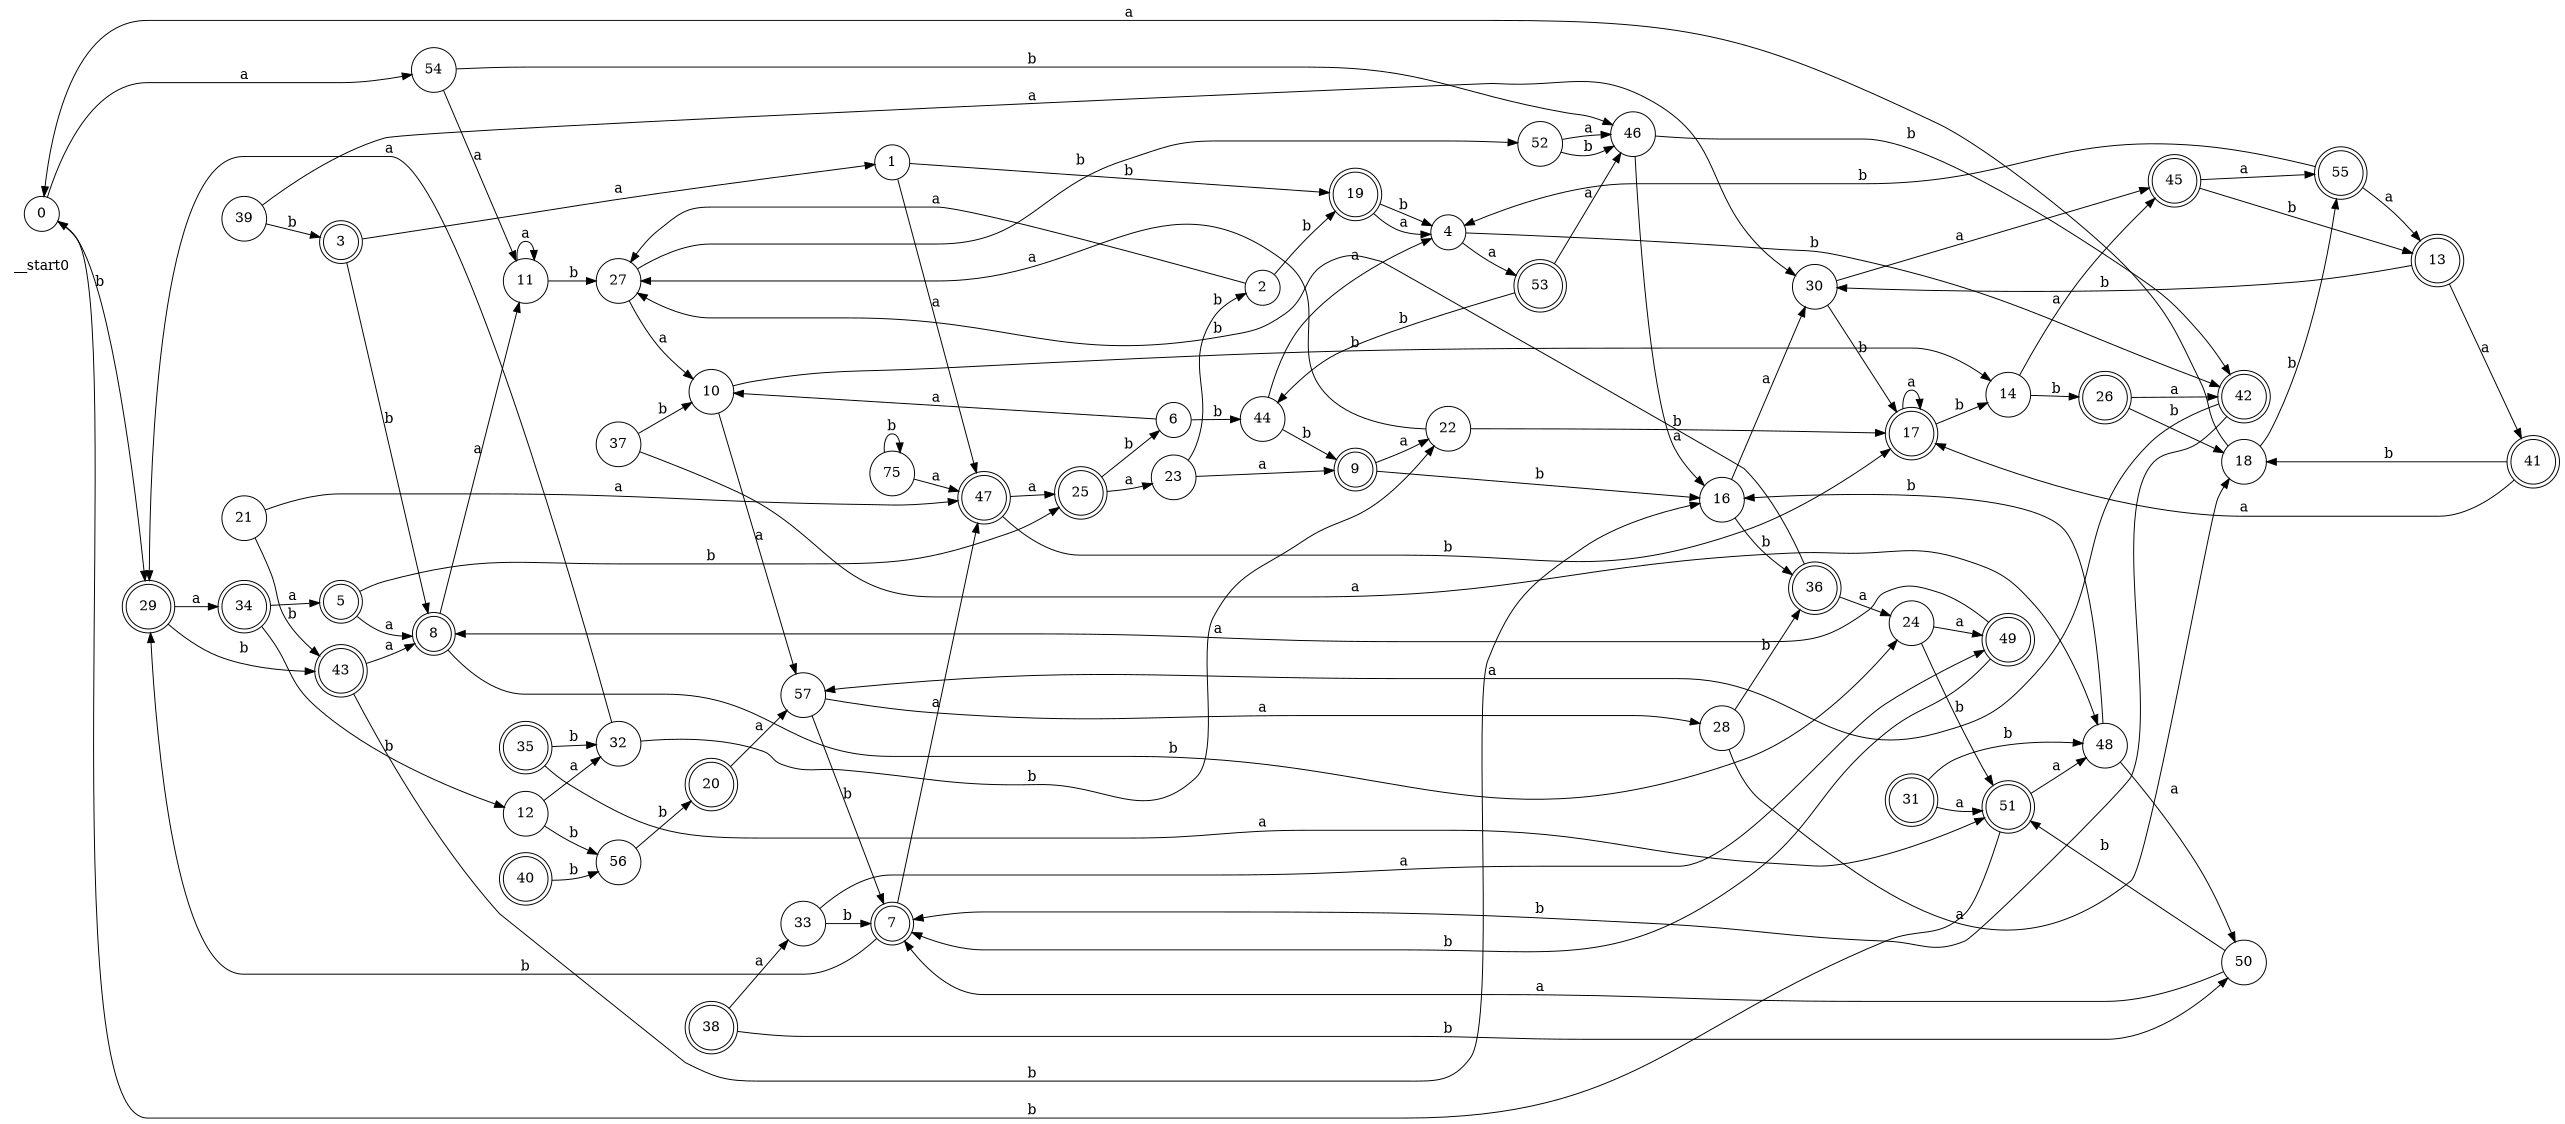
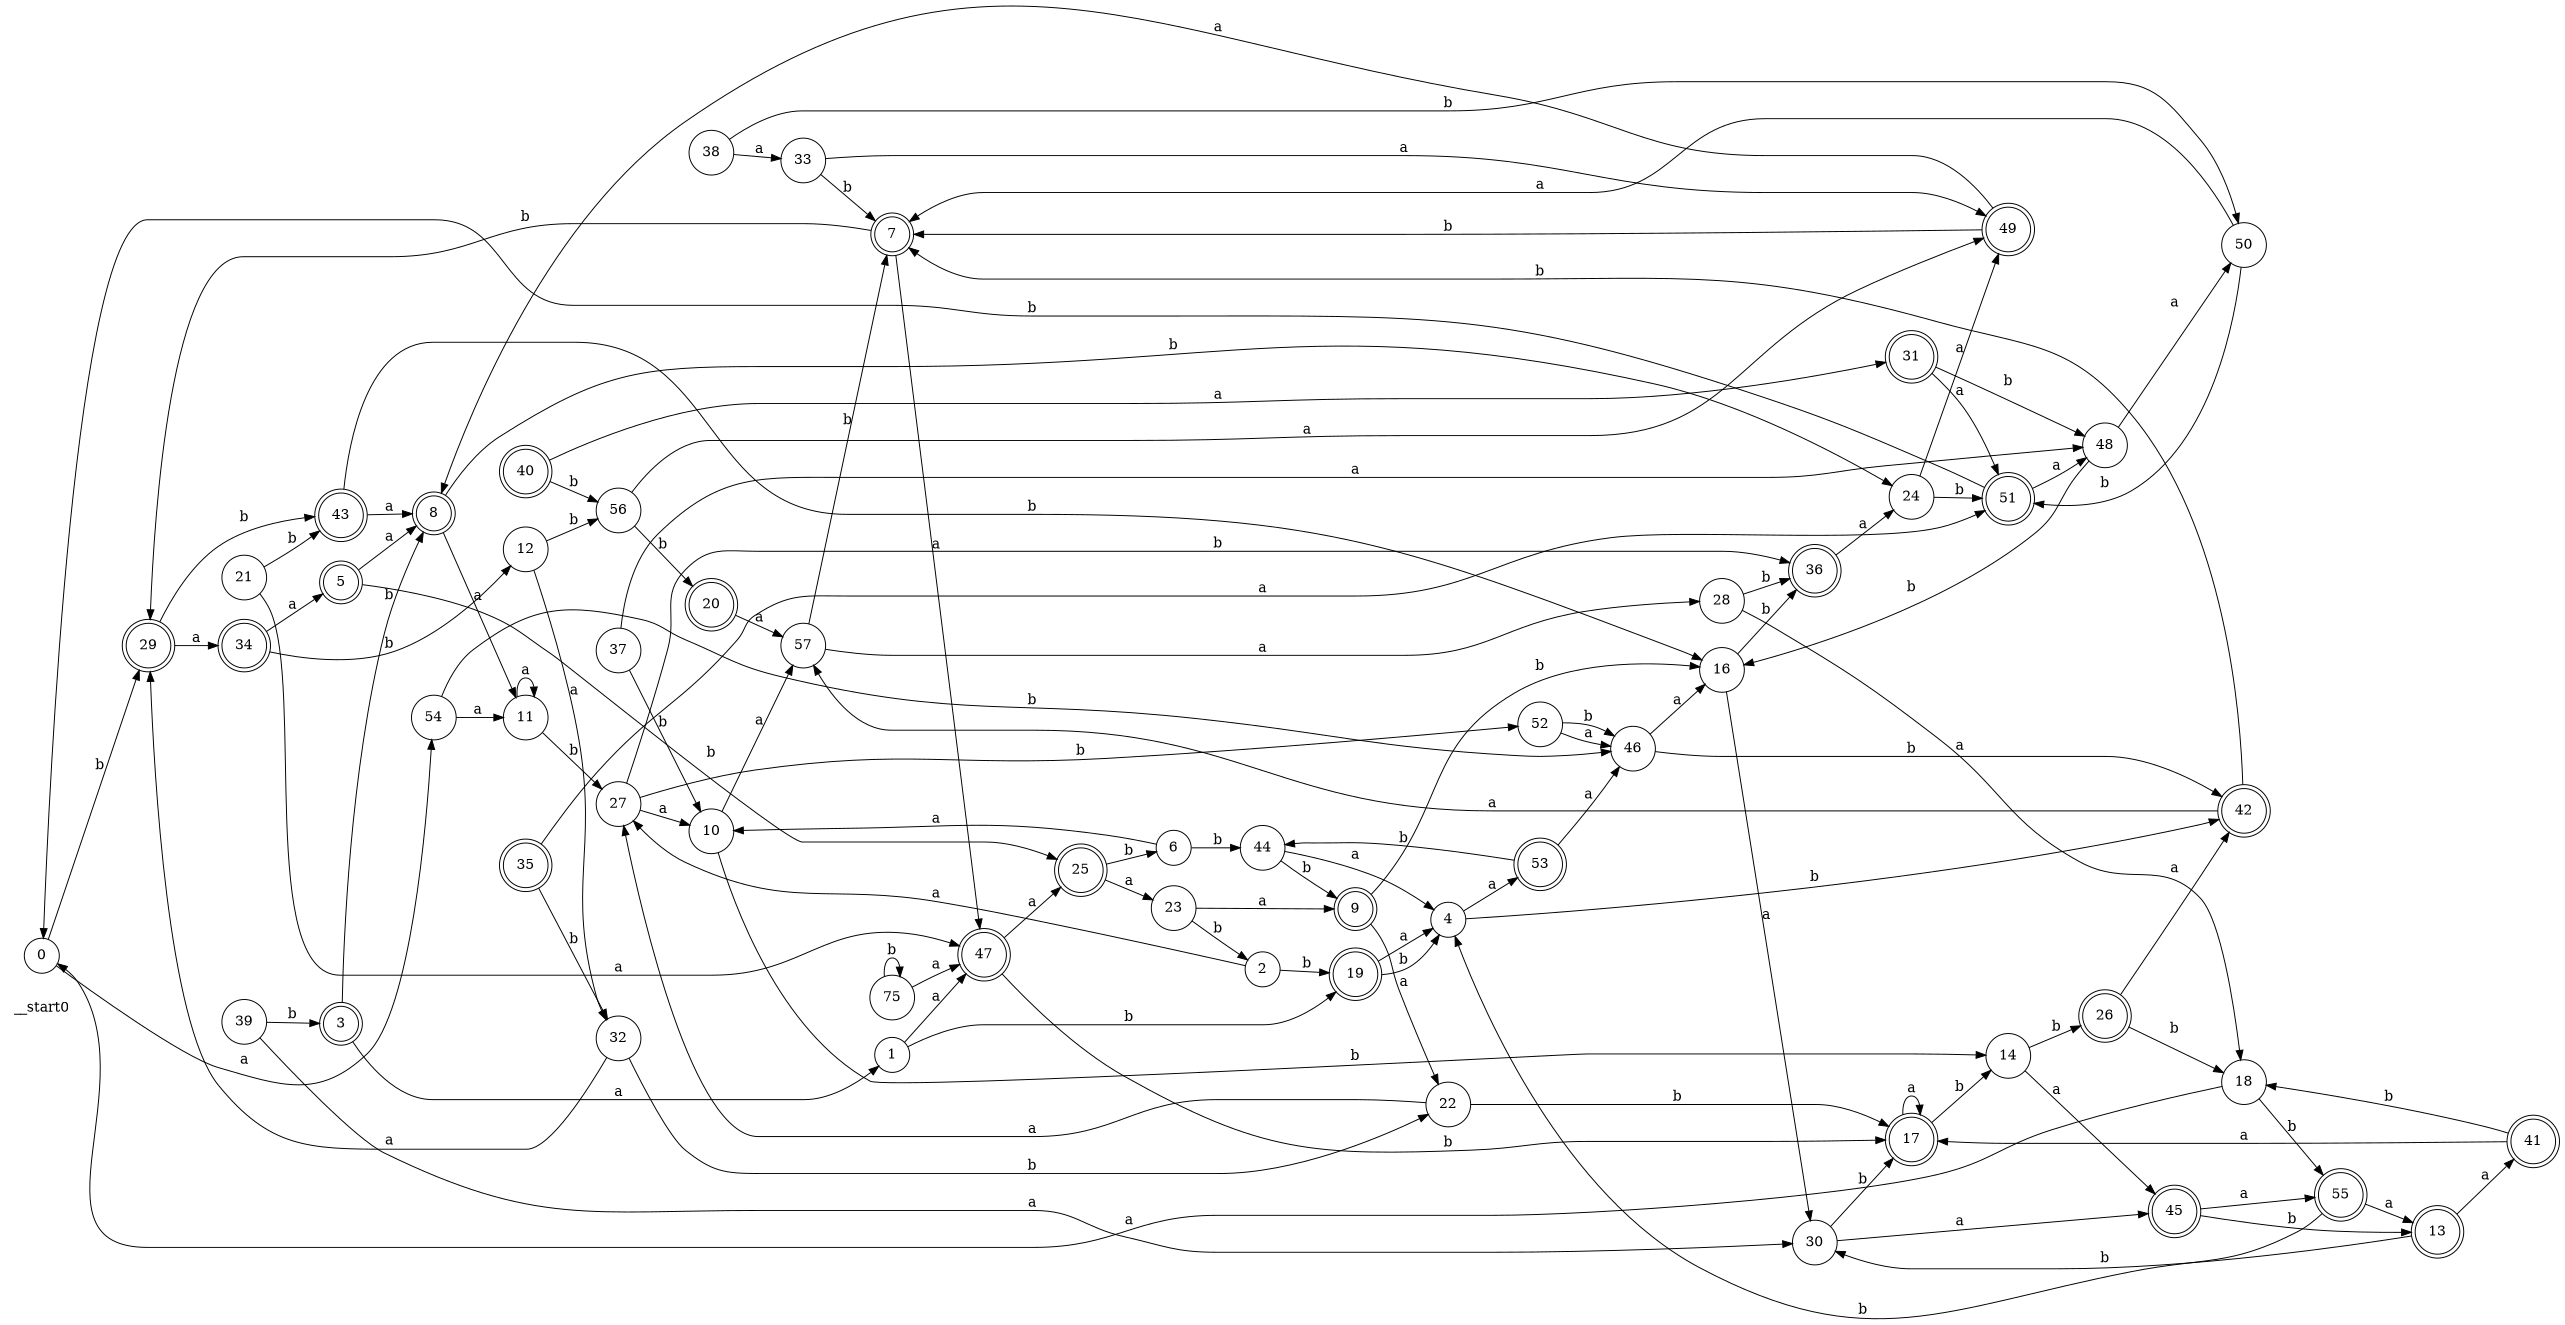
edge "36" -> "27": reversed
edge "40" -> "31": added, label "a"
edge "56" -> "49": added, label "a"
node "38": shape doublecircle -> circle
